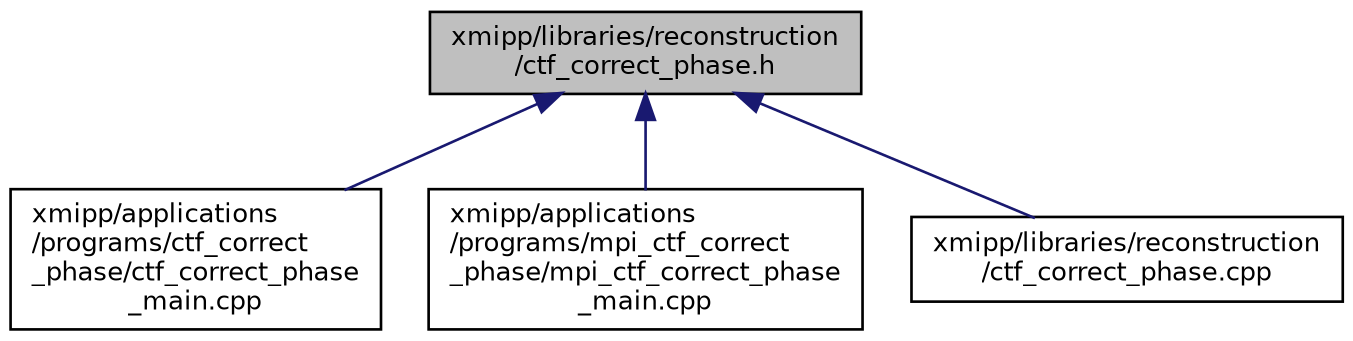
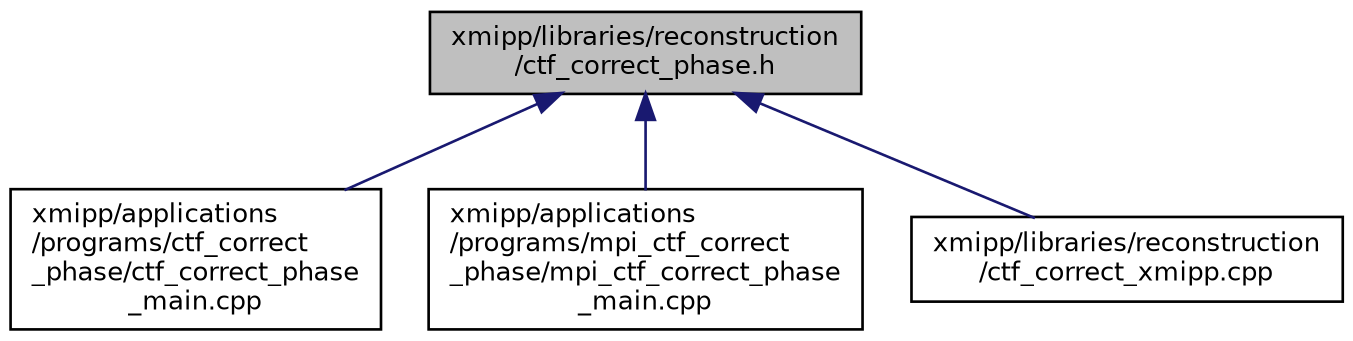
node "xmipp/libraries/reconstruction /ctf_correct_phase.cpp": label "xmipp/libraries/reconstruction /ctf_correct_phase.cpp" -> "xmipp/libraries/reconstruction /ctf_correct_xmipp.cpp"
